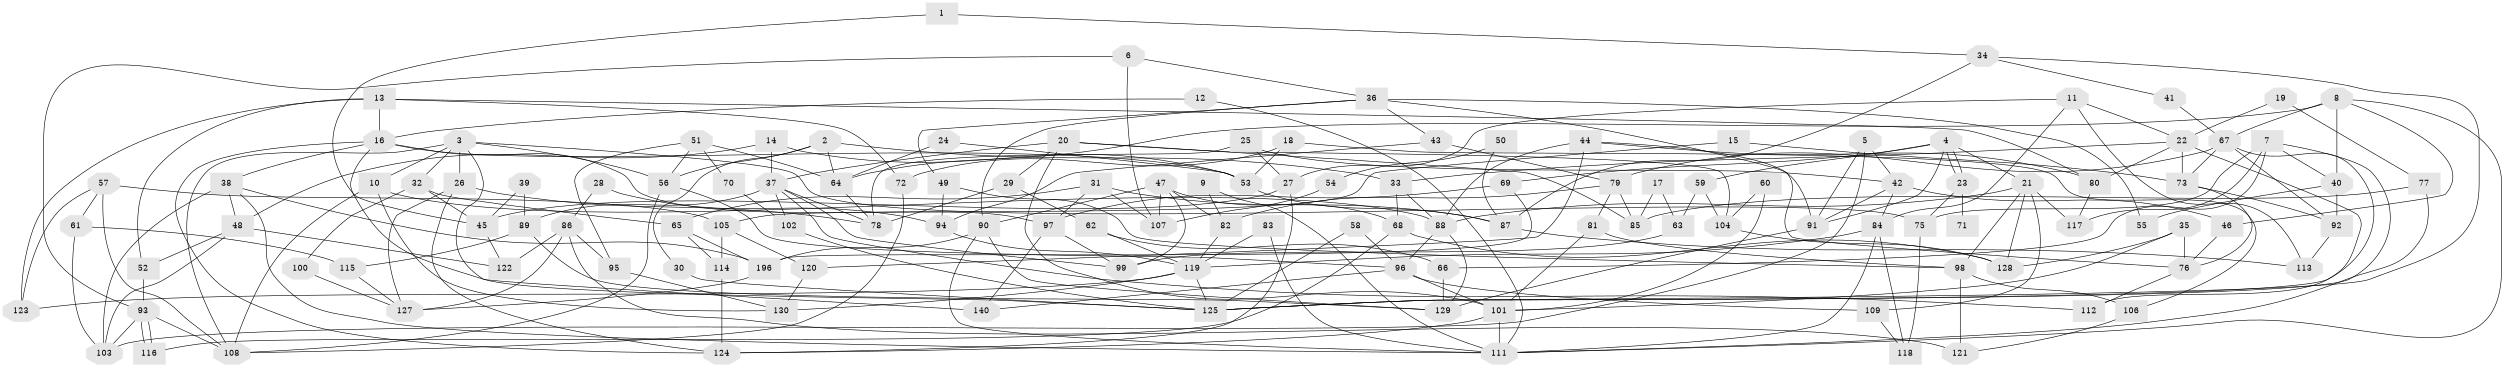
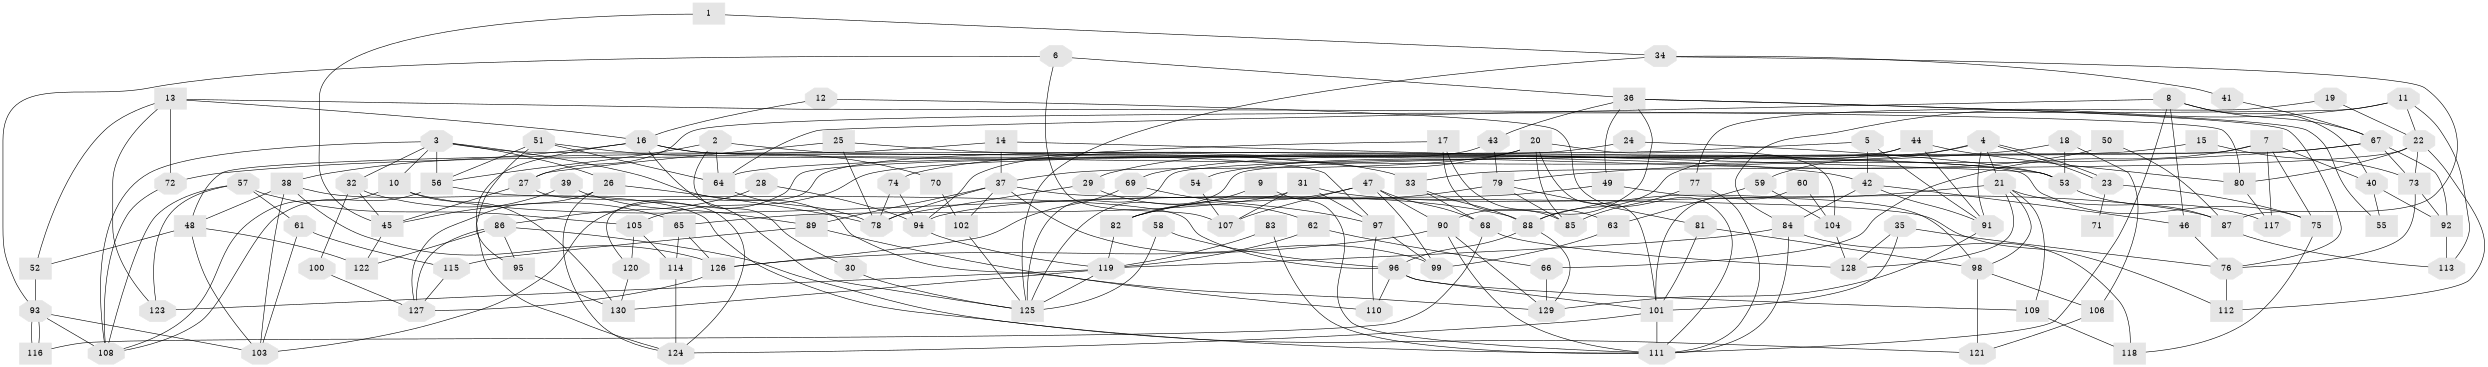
node "74": added
node "196": label "196" -> "126"
node "140": label "140" -> "110"
